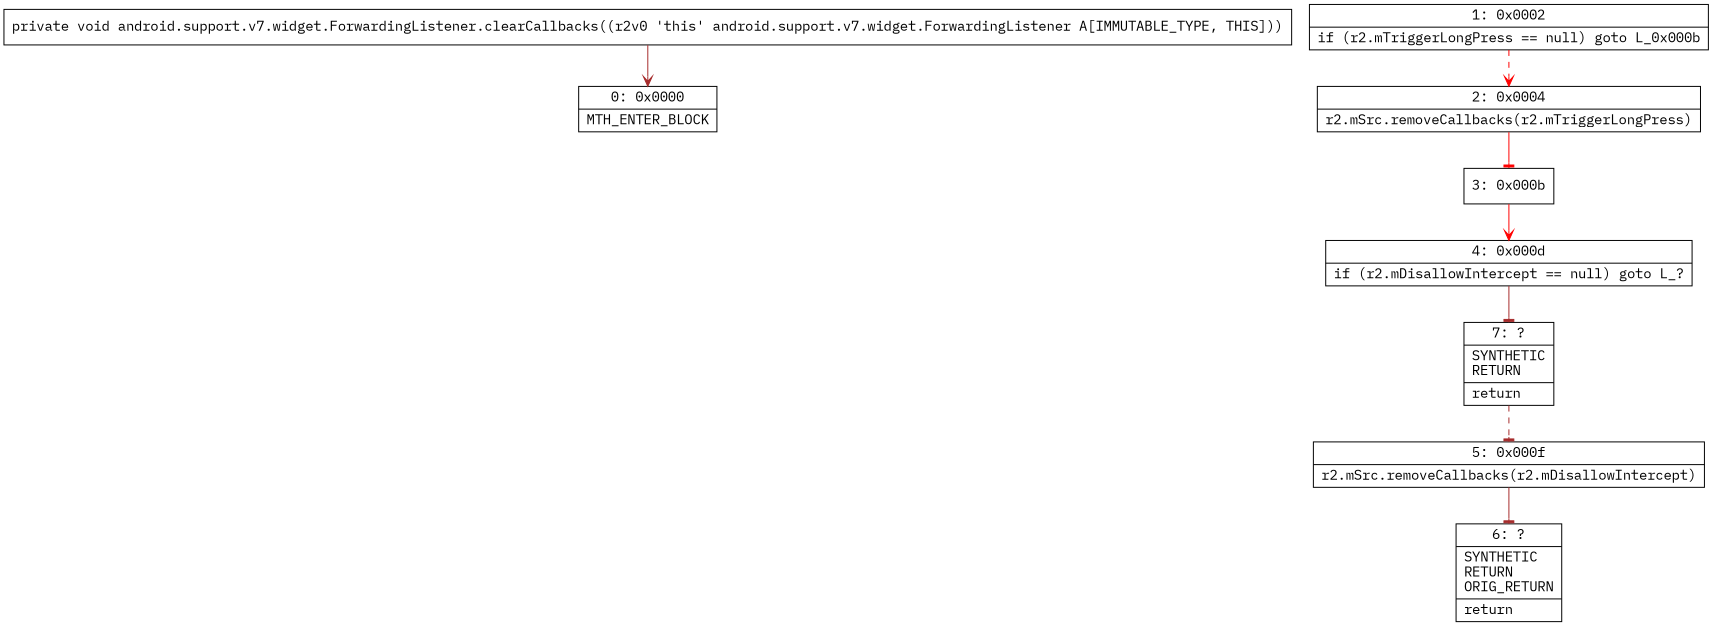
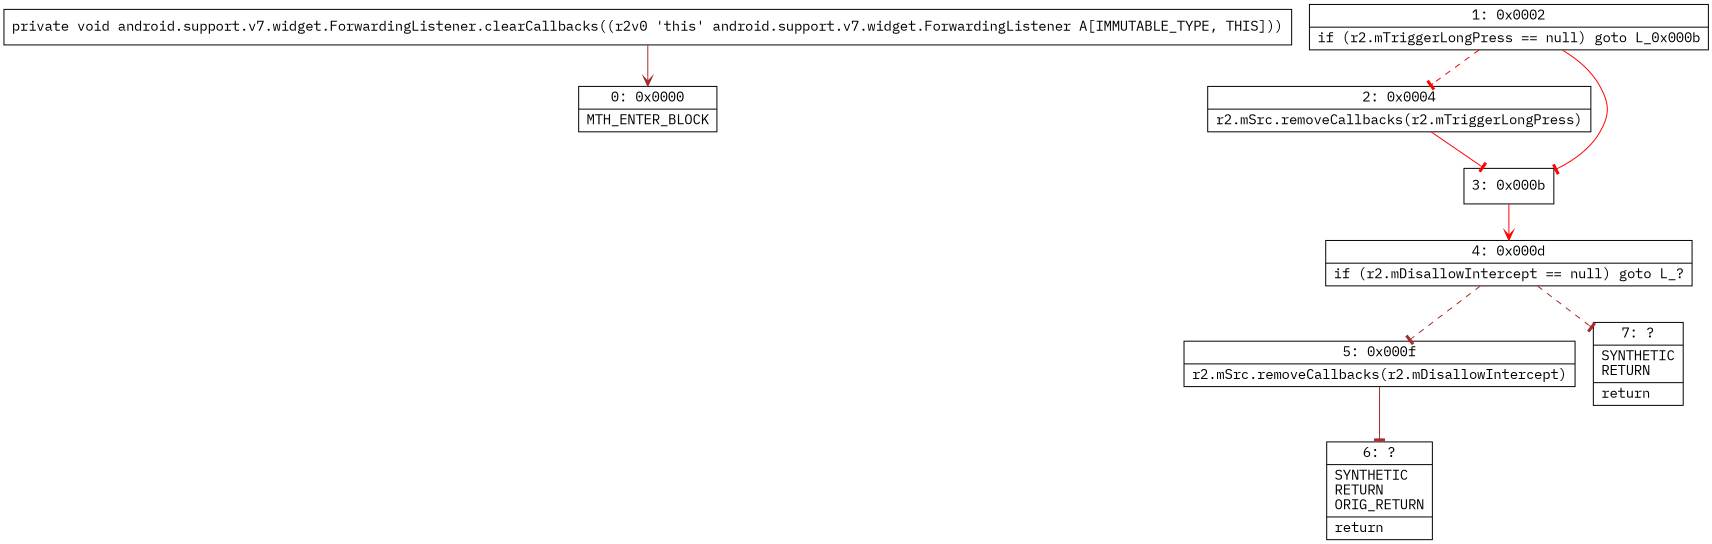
edge "1: 0x0002" -> "2: 0x0004": arrowhead vee -> tee
edge "1: 0x0002" -> "3: 0x000b": added
edge "4: 0x000d" -> "7: ?": style solid -> dashed
edge "7: ?" -> "5: 0x000f": now "4: 0x000d" -> "5: 0x000f"
